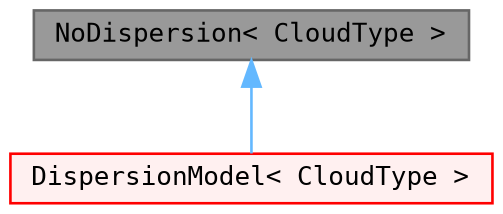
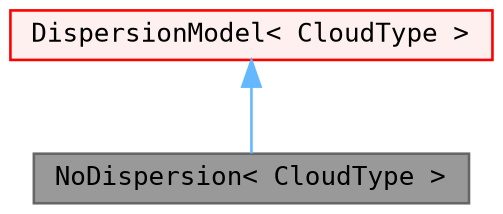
edge "DispersionModel< CloudType >" -> "NoDispersion< CloudType >": reversed
